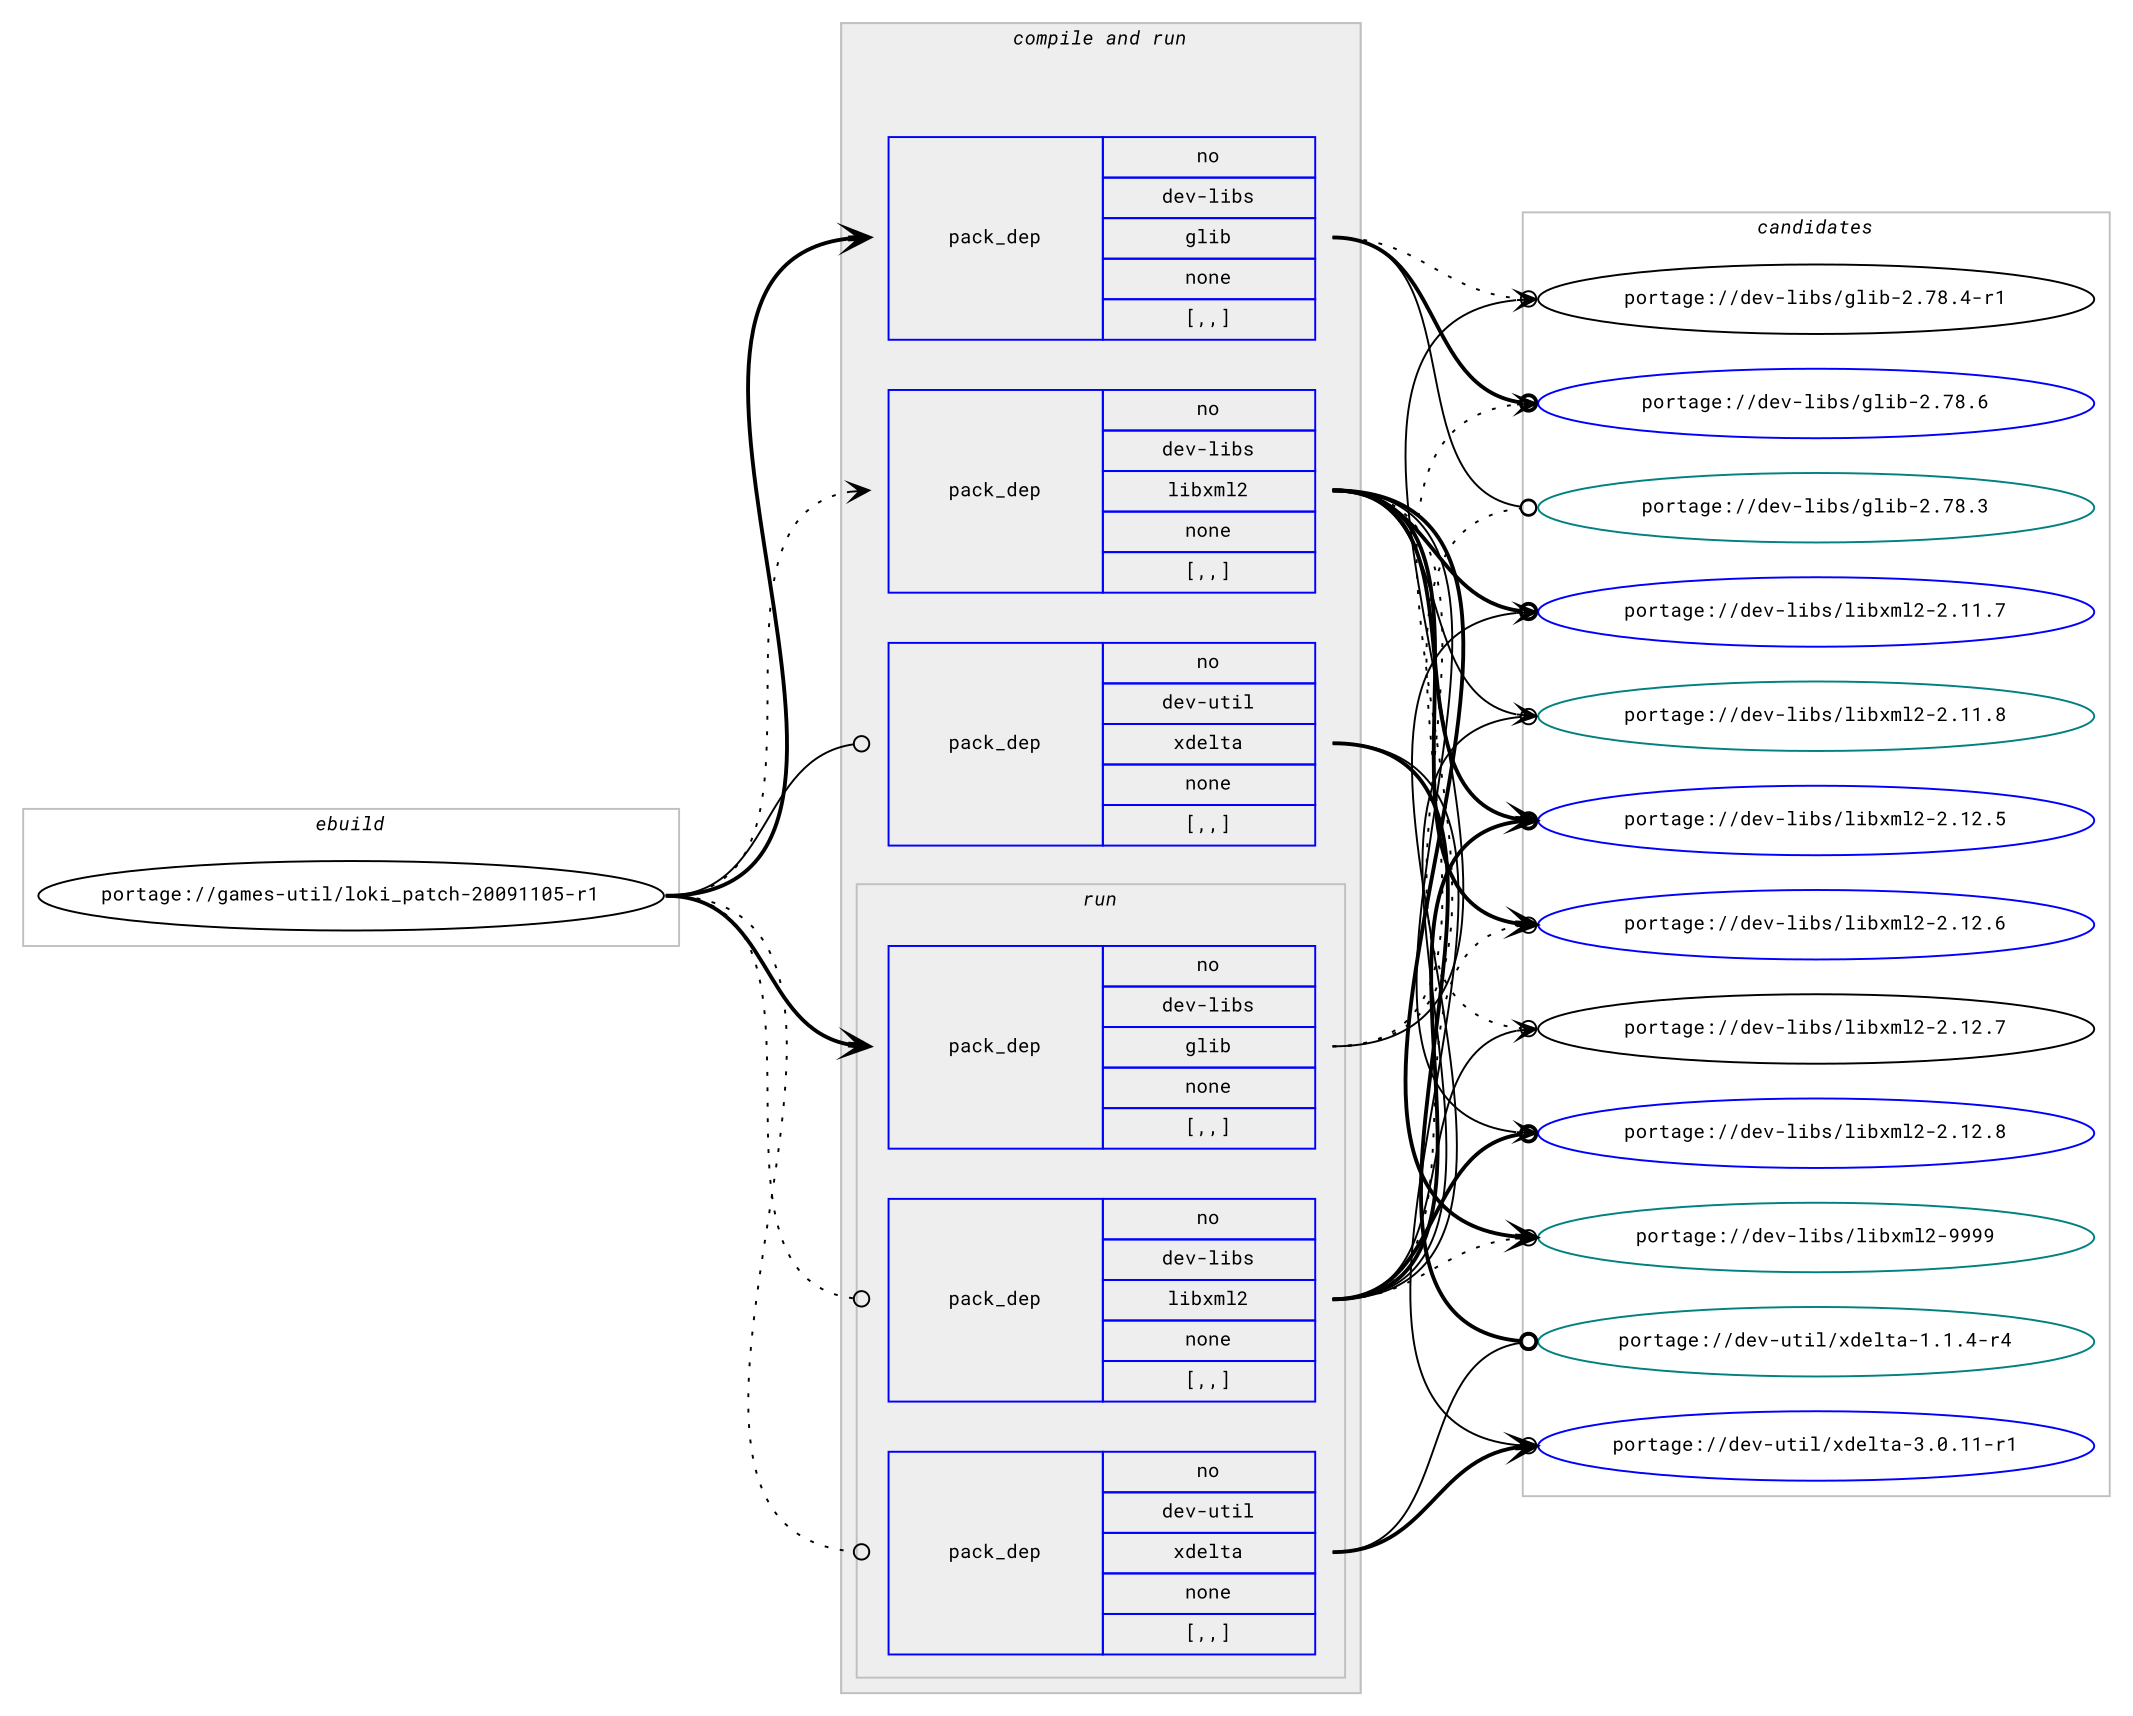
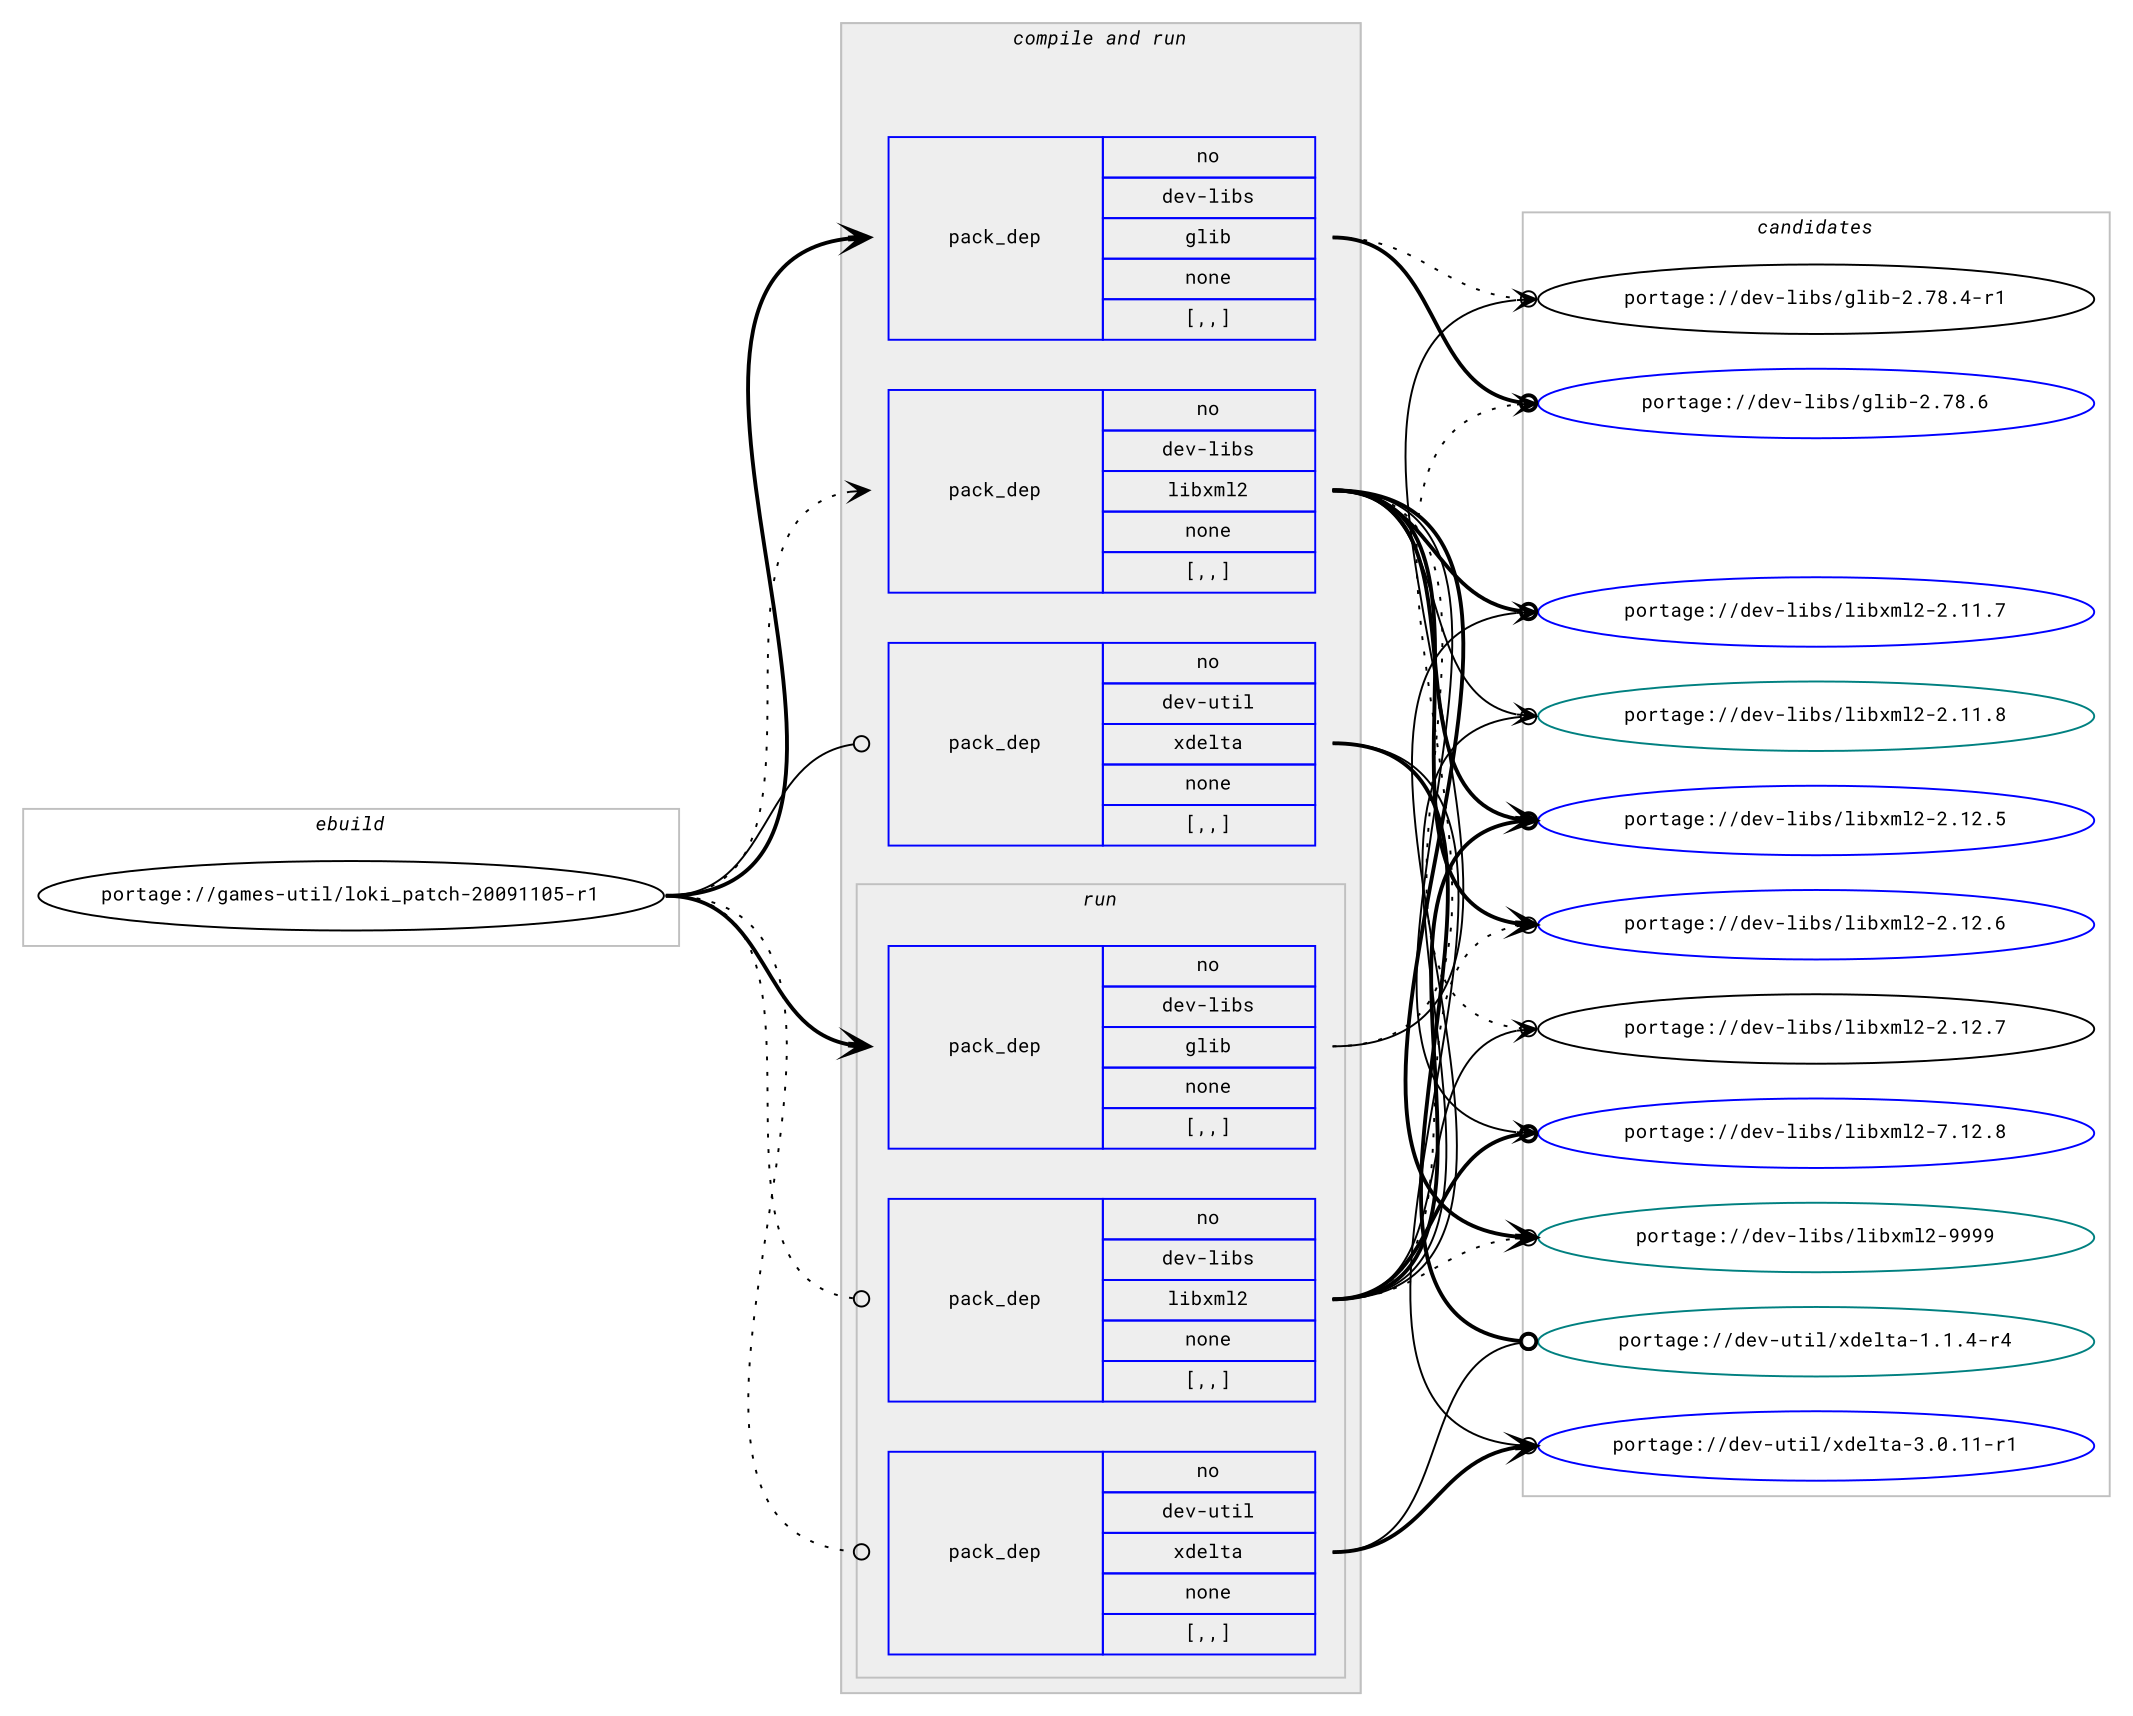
node "portage://dev-libs/glib-2.78.3": removed
node "portage://dev-libs/libxml2-2.12.8": label "portage://dev-libs/libxml2-2.12.8" -> "portage://dev-libs/libxml2-7.12.8"
